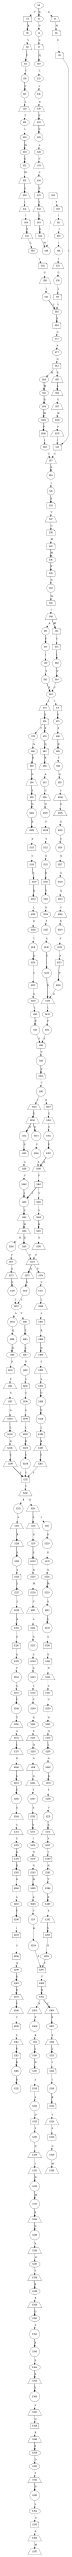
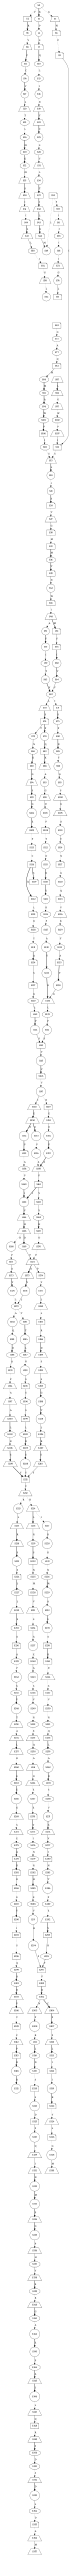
node "S66": removed
edge "S82" -> "S87": removed, label "K"
edge "S119" -> "S122": now "S116" -> "S122"
edge "S238" -> "S241": style dotted -> bold
edge "S286" -> "S289": style bold -> dotted
